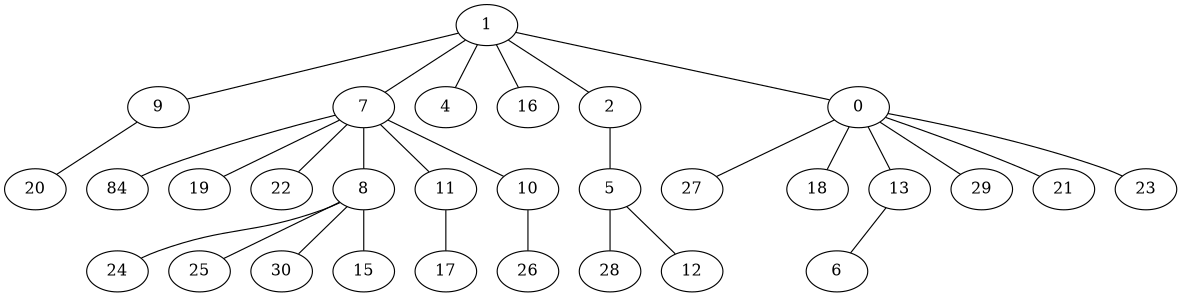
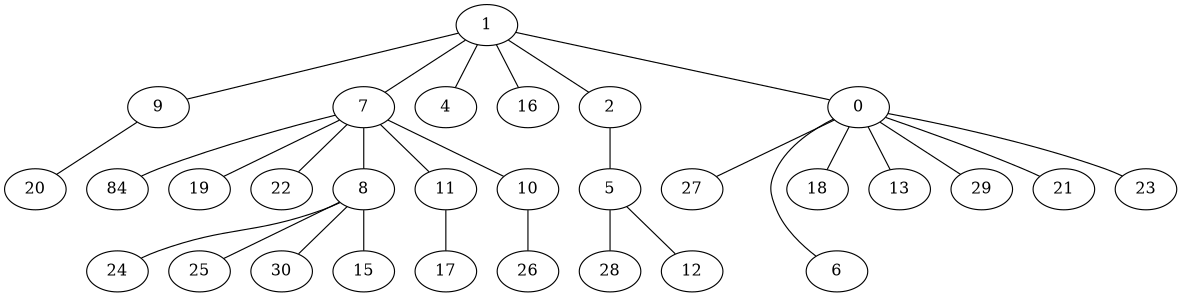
edge "13" -- "6": now "0" -- "6"
